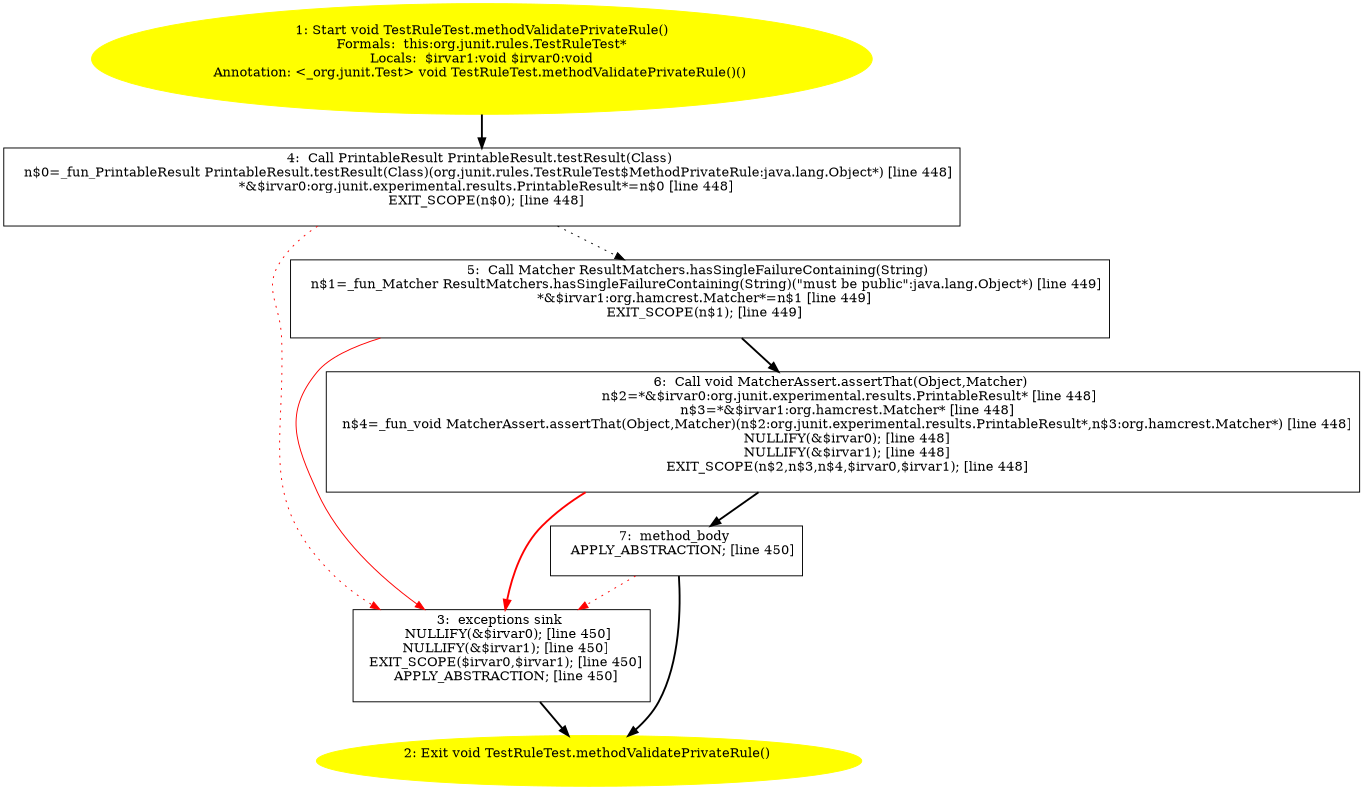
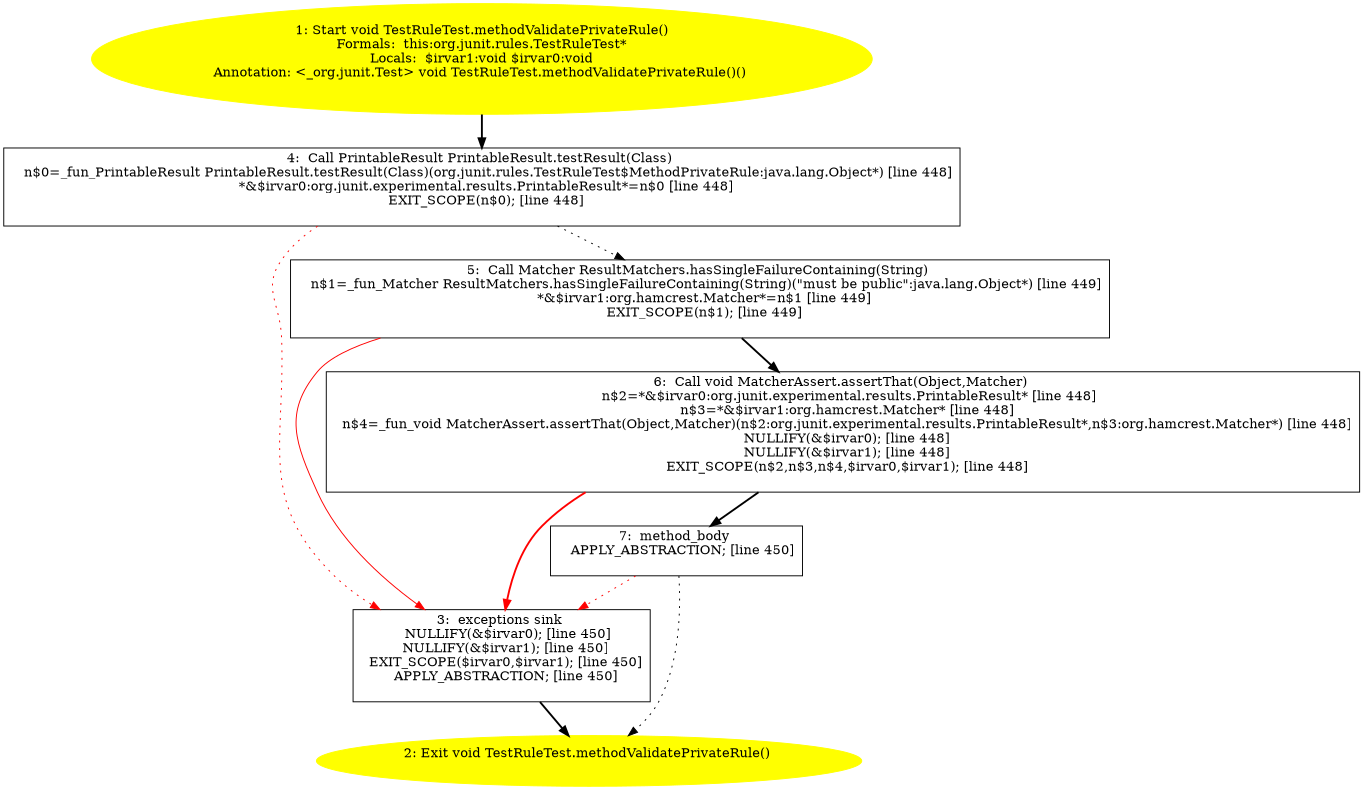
edge "7:  method_body APPLY_ABSTRACTION; [line 450]" -> "2: Exit void TestRuleTest.methodValidatePrivateRule()": style bold -> dotted
